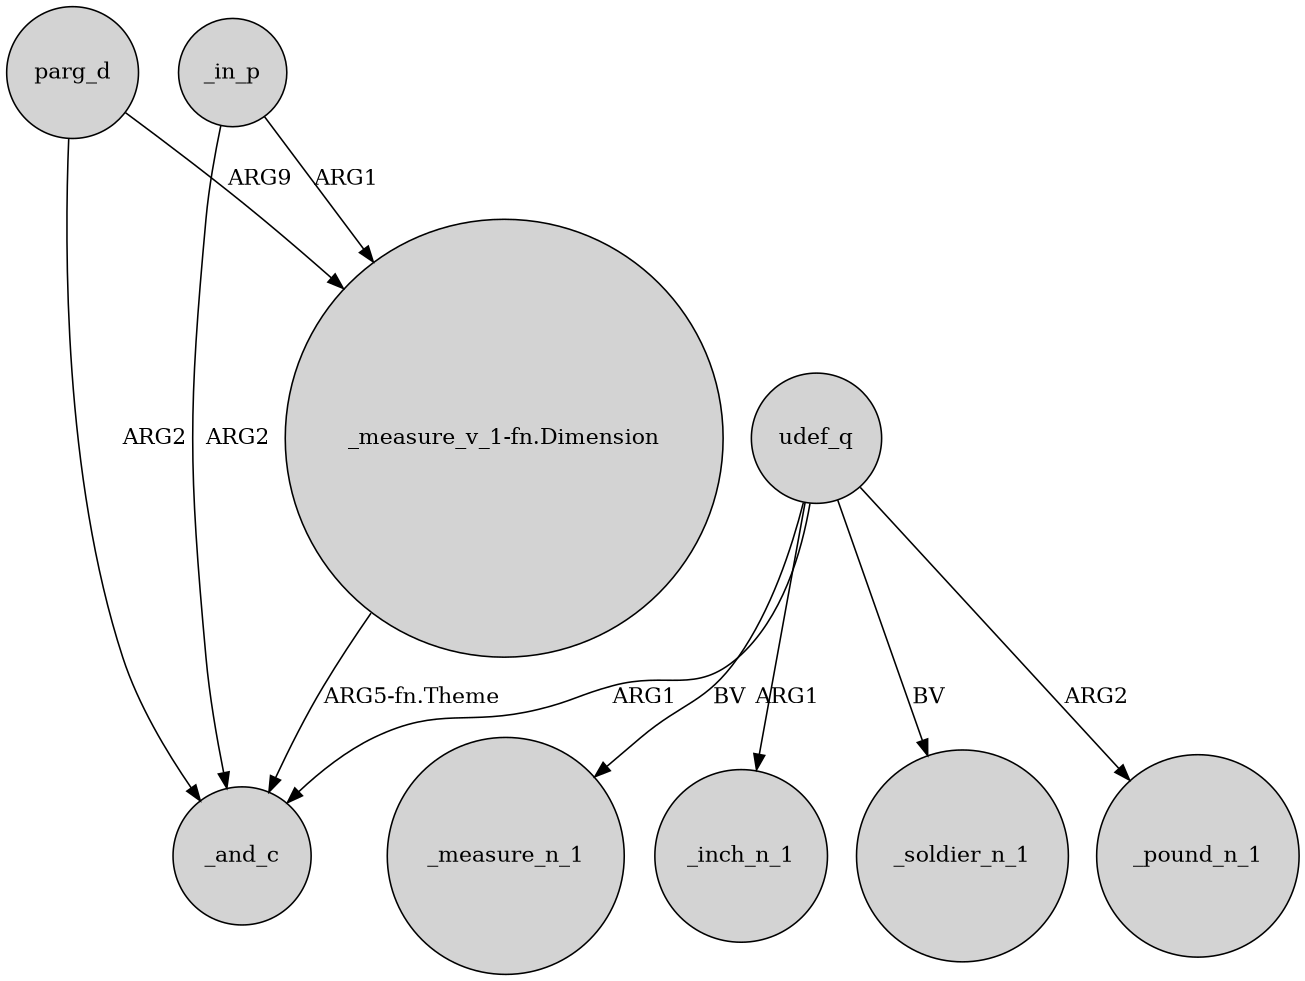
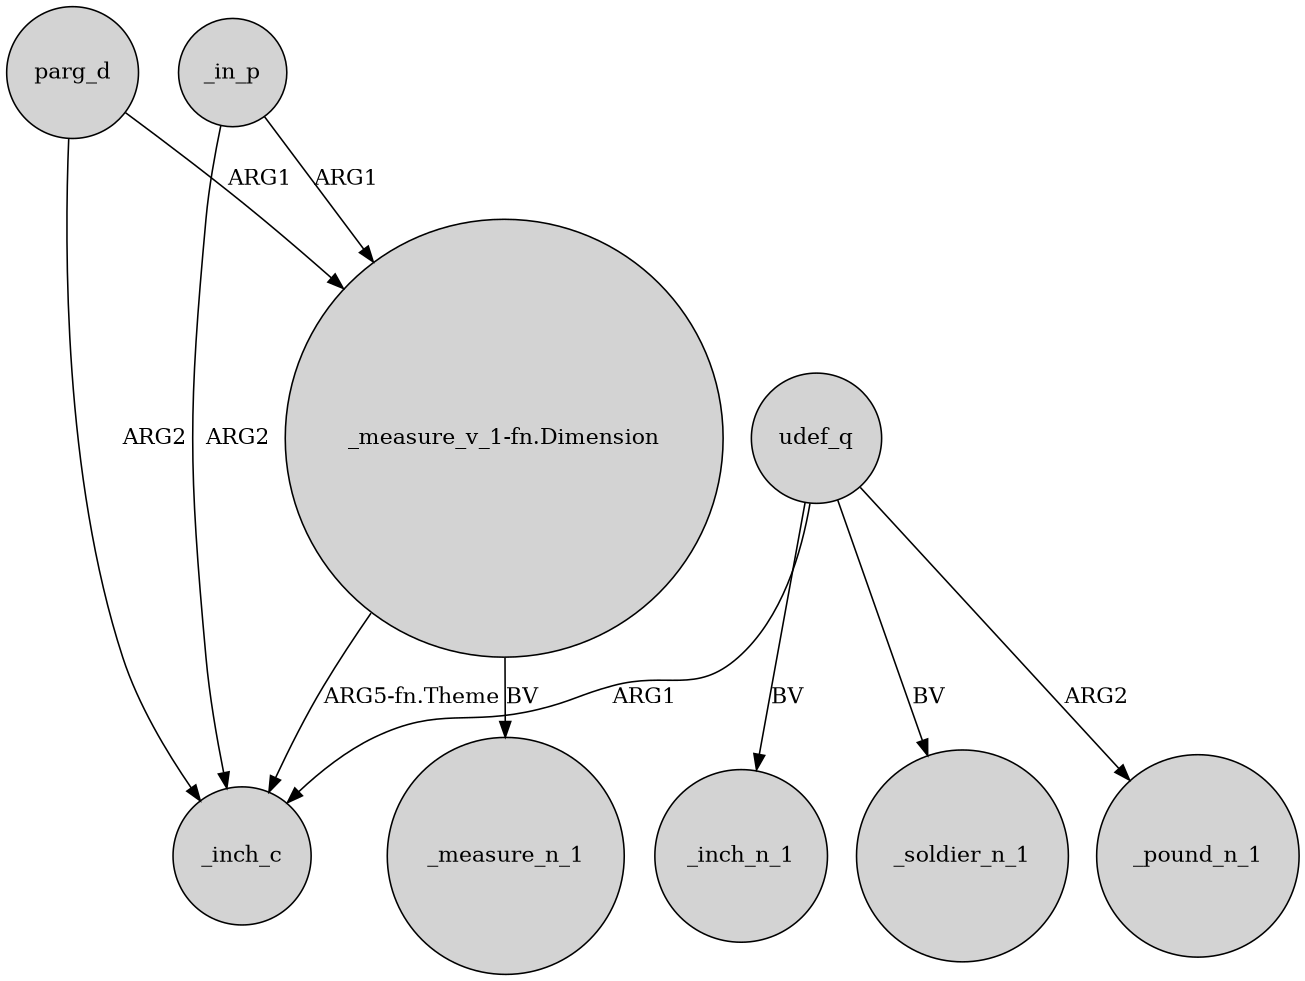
edge "parg_d" -> "_measure_v_1-fn.Dimension": label "ARG9" -> "ARG1"
edge "udef_q" -> "_measure_n_1": now "_measure_v_1-fn.Dimension" -> "_measure_n_1"
edge "udef_q" -> "_inch_n_1": label "ARG1" -> "BV"
node "_and_c": label "_and_c" -> "_inch_c"
